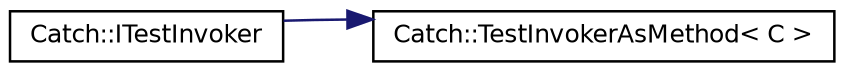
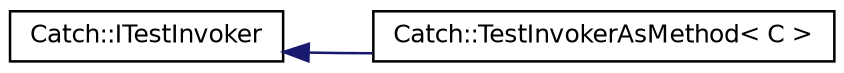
edge "Catch::ITestInvoker" -> "Catch::TestInvokerAsMethod< C >": reversed
